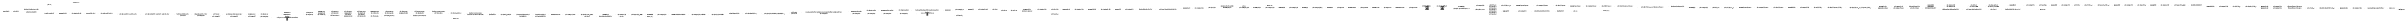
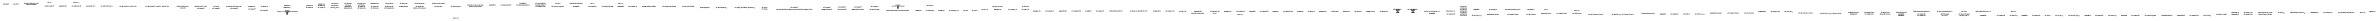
node "(FIELD_IDENTIFIER,timeout_next,timeout_next)": removed
